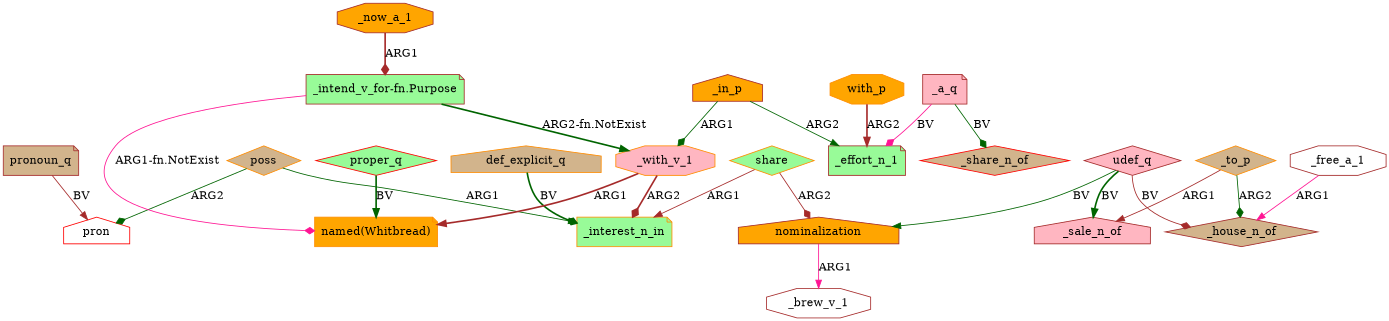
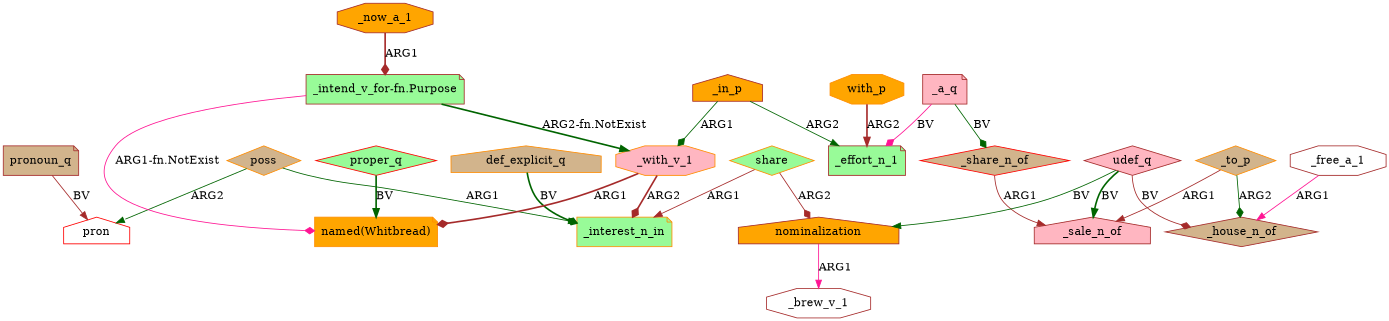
edge "poss" -> "pron": arrowhead diamond -> normal
edge "_with_v_1" -> "named(Whitbread)": arrowhead normal -> diamond
edge "_share_n_of" -> "_sale_n_of": added, label "ARG1"
